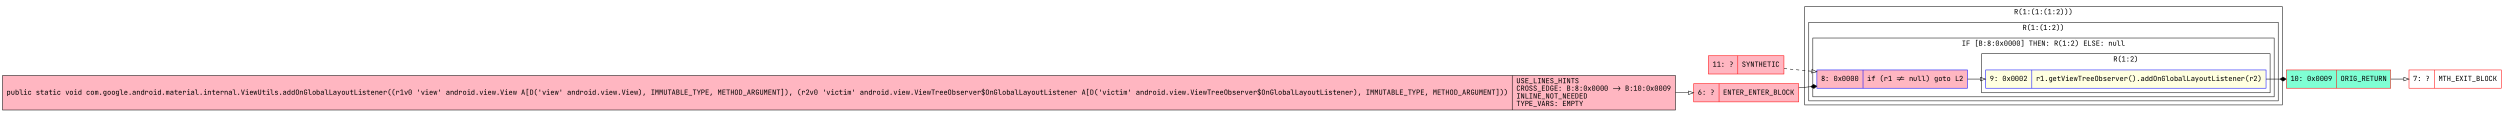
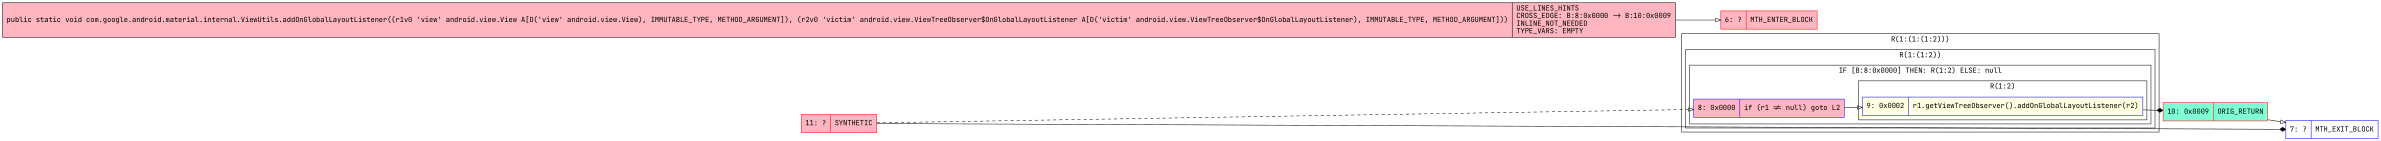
node "7: ?": color red -> blue
edge "6: ?" -> "8: 0x0000": removed
node "6: ?": text "ENTER_ENTER_BLOCK" -> "MTH_ENTER_BLOCK"
edge "11: ?" -> "7: ?": added
